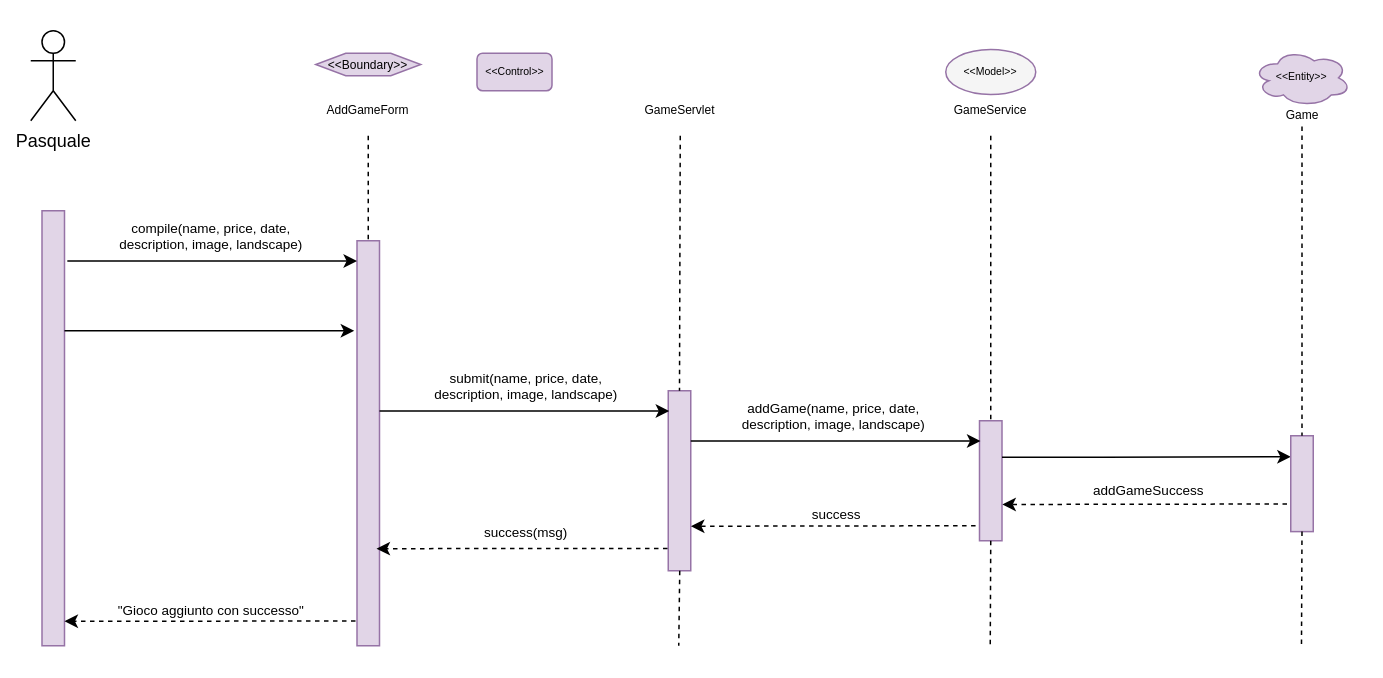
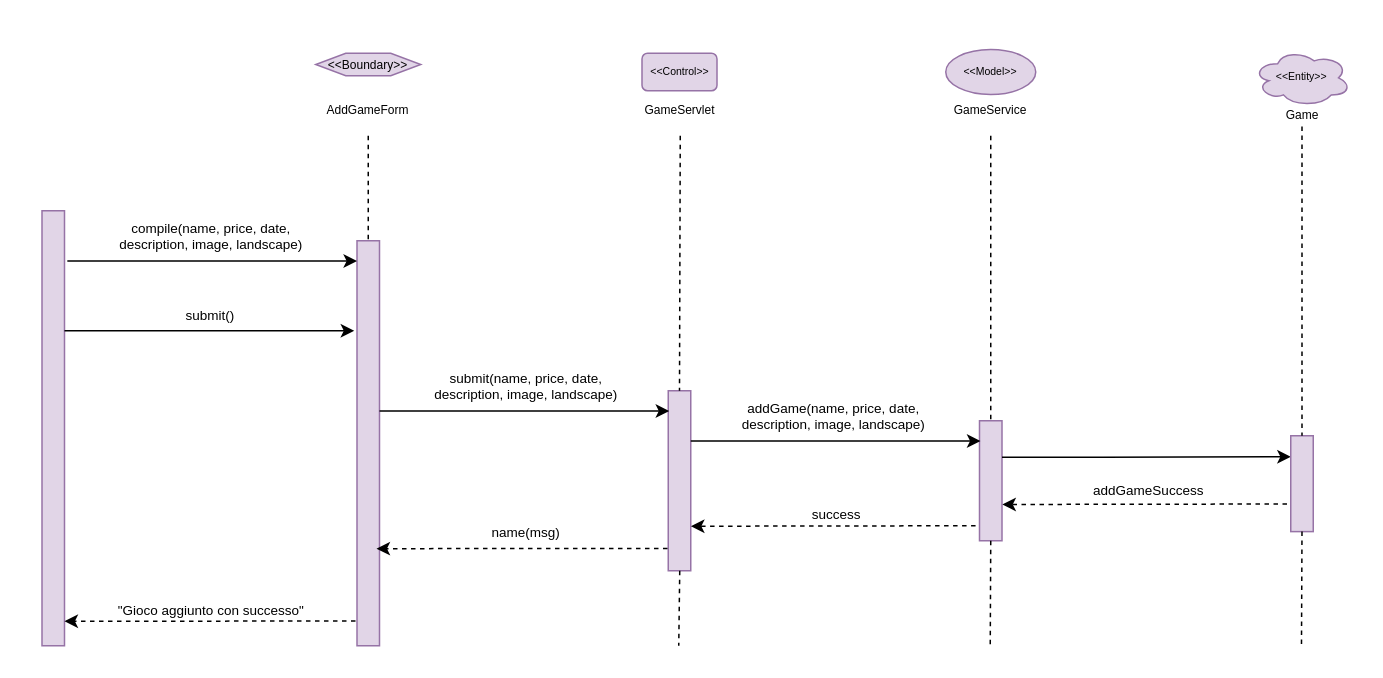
node "<<Control>>": moved (515, 72) -> (680, 72)
node "<<Model>>": fillcolor #f5f5f5 -> #e1d5e7
node "Pasquale": removed
node "submit()": added
node "success(msg)": label "success(msg)" -> "name(msg)"
